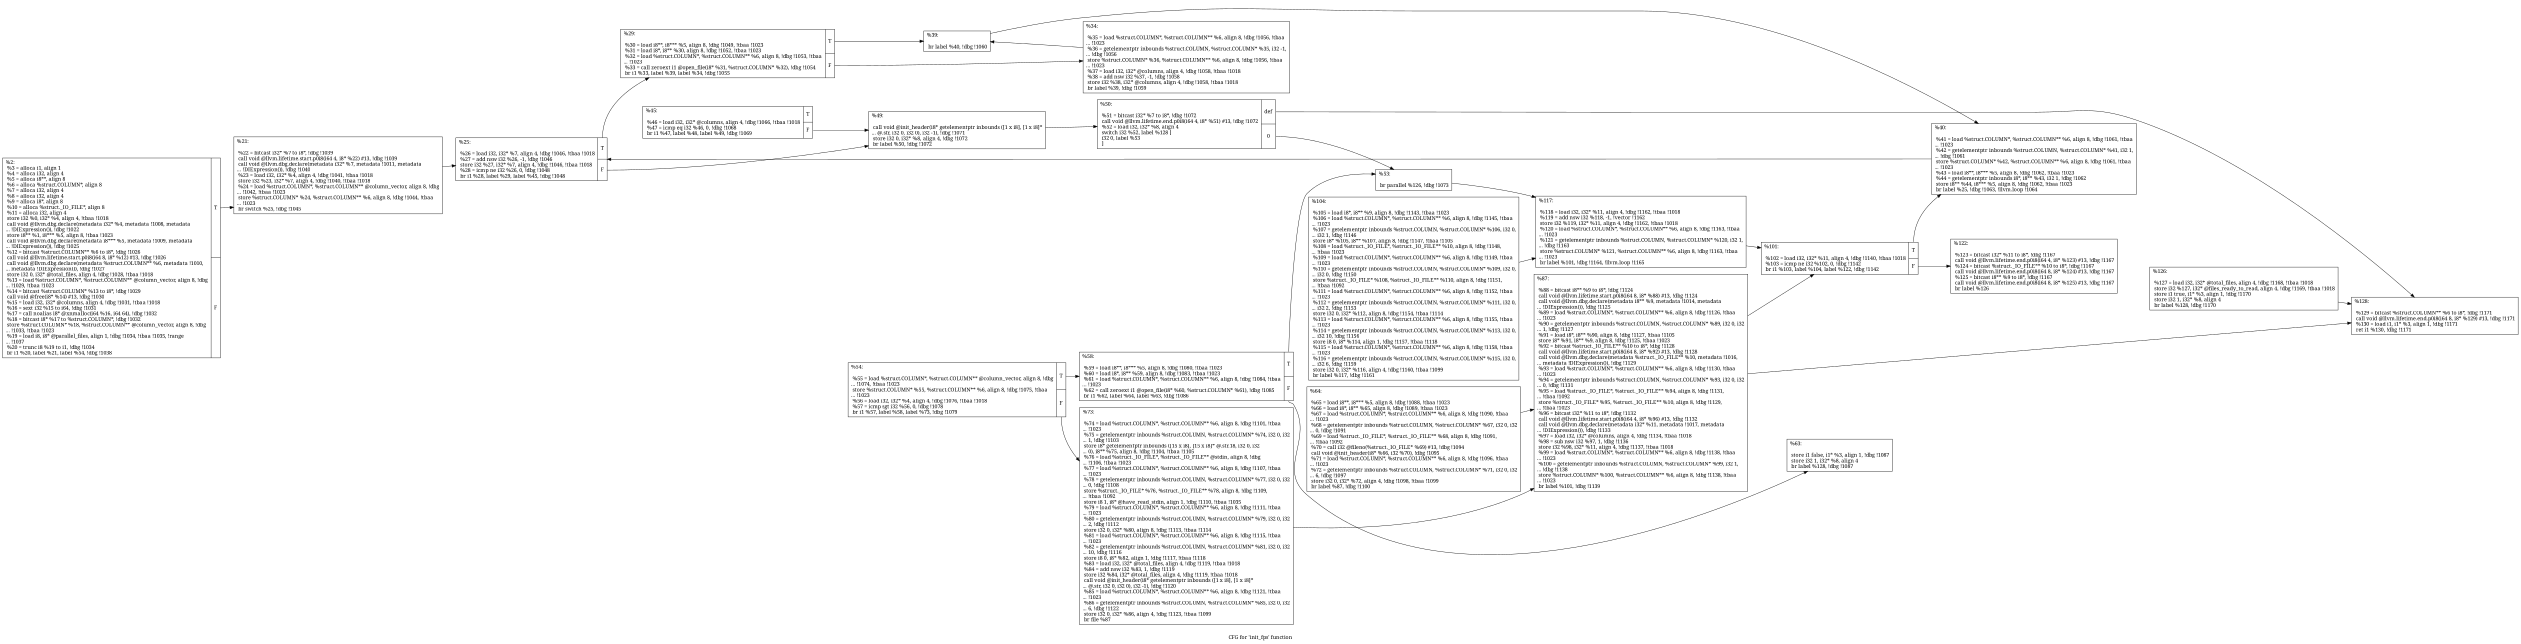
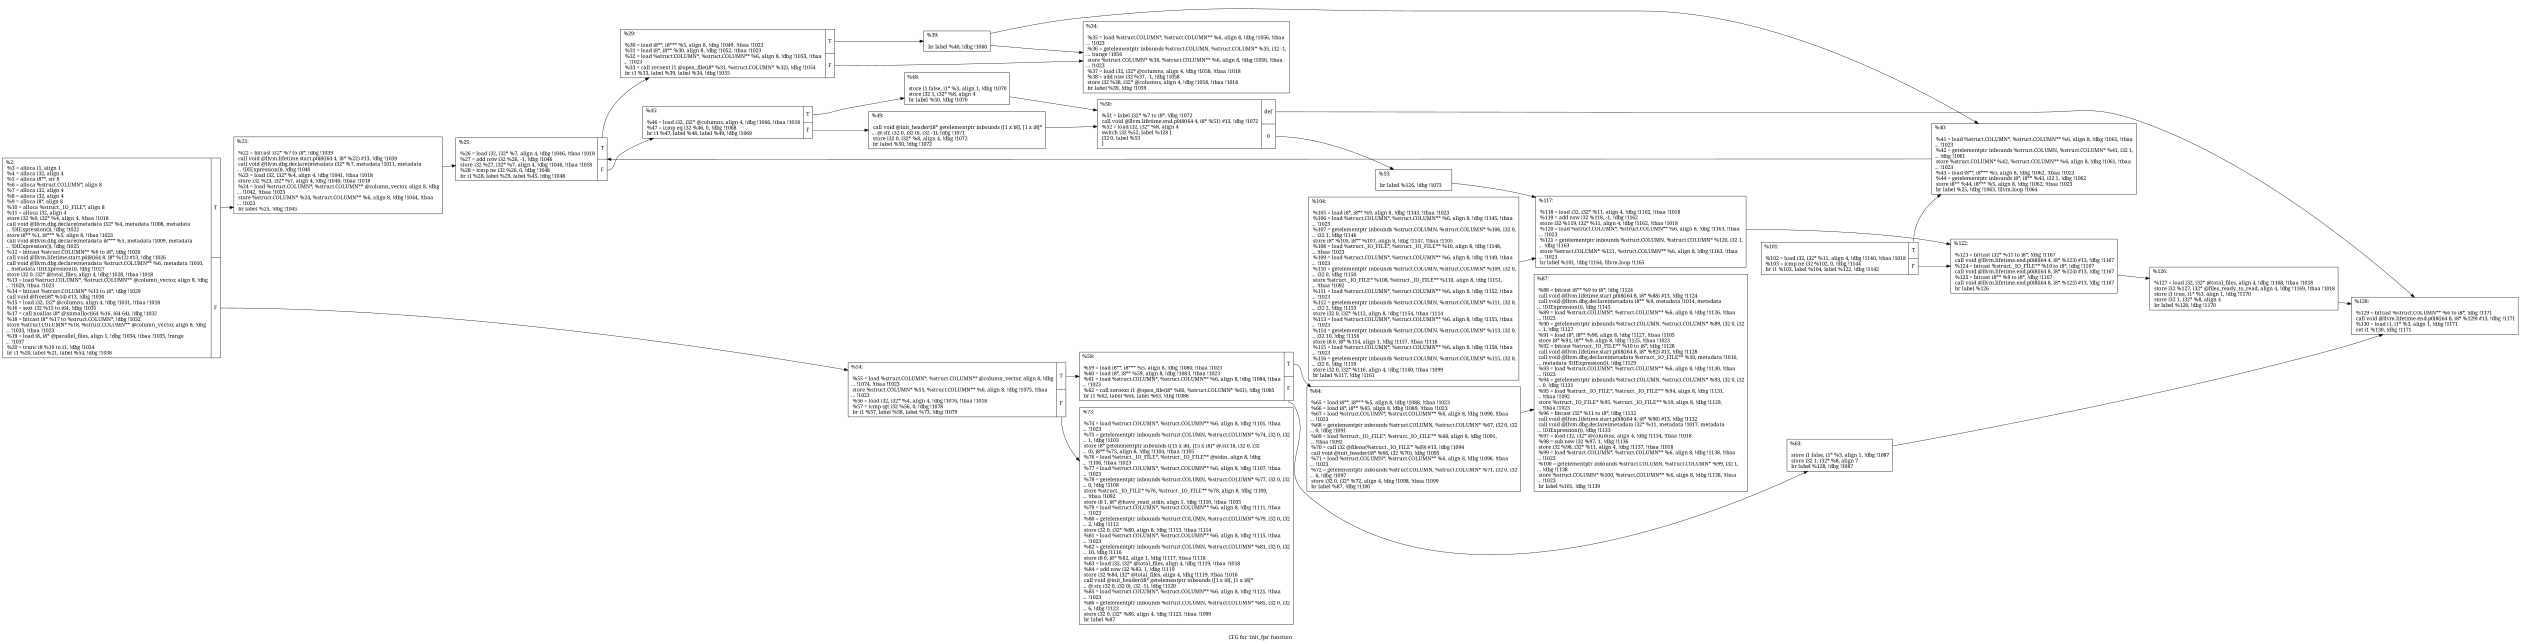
edge "%34:" -> "%39:": reversed
node "%34:": text "... !dbg !1056" -> "... !range !1056"
node "%48:": added
node "%50:": text "%51 = bitcast i32* %7 to i8*, !dbg !1072" -> "%51 = label i32* %7 to i8*, !dbg !1072"
edge "%25:" -> "%49:": now "%25:" -> "%45:"
node "%2:": text "%5 = alloca i8**, align 8" -> "%5 = alloca i8**, str 8"
node "%53:": text "br parallel %126, !dbg !1073" -> "br label %126, !dbg !1073"
node "%21:": text "br switch %25, !dbg !1045" -> "br label %25, !dbg !1045"
node "%117:": text "%119 = add nsw i32 %118, -1, !vector !1162" -> "%119 = add nsw i32 %118, -1, !dbg !1162"
edge "%58:" -> "%53:": now "%58:" -> "%64:"
edge "%117:" -> "%101:": now "%117:" -> "%122:"
node "%101:": text "%103 = icmp ne i32 %102, 0, !dbg !1142" -> "%103 = icmp ne i32 %102, 0, !dbg !1144"
edge "%122:" -> "%126:": added
edge "%87:" -> "%101:": removed
node "%87:": text "... !DIExpression()), !dbg !1125" -> "... !DIExpression()), !dbg !1145"
edge "%2:" -> "%54:": added
edge "%87:" -> "%128:": now "%63:" -> "%128:"
node "%63:": text "store i32 1, i32* %8, align 4" -> "store i32 1, i32* %8, align 7"
edge "%73:" -> "%87:": removed
node "%73:": text "br file %87" -> "br label %87"
